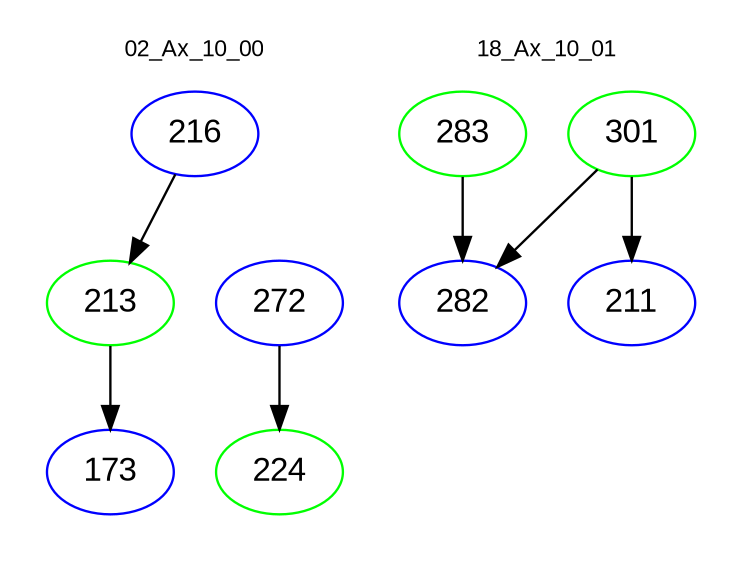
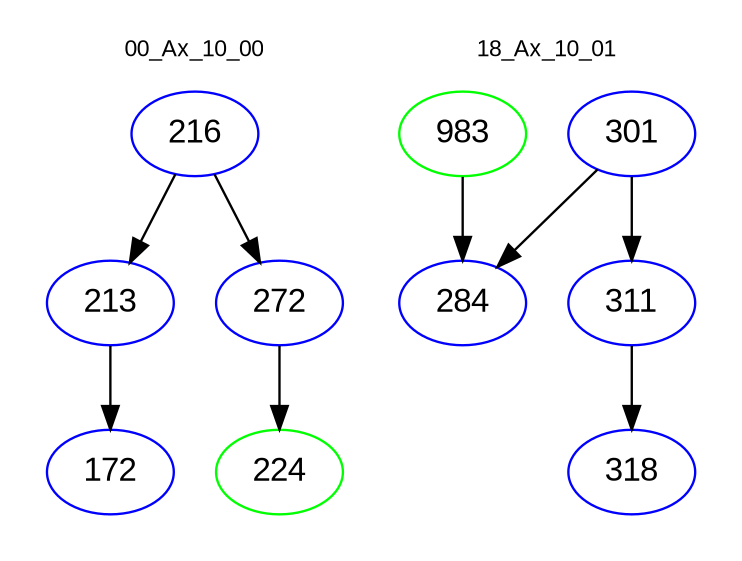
cluster "02_Ax_10_00": label "02_Ax_10_00" -> "00_Ax_10_00"
node "283": label "283" -> "983"
node "301": color green -> blue
edge "216" -> "272": added
node "213": color green -> blue
node "282": label "282" -> "284"
node "211": label "211" -> "311"
node "173": label "173" -> "172"
node "318": added
